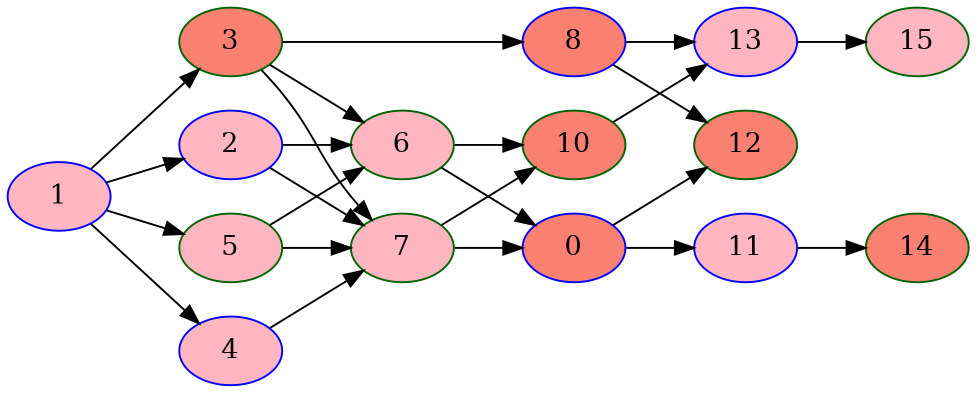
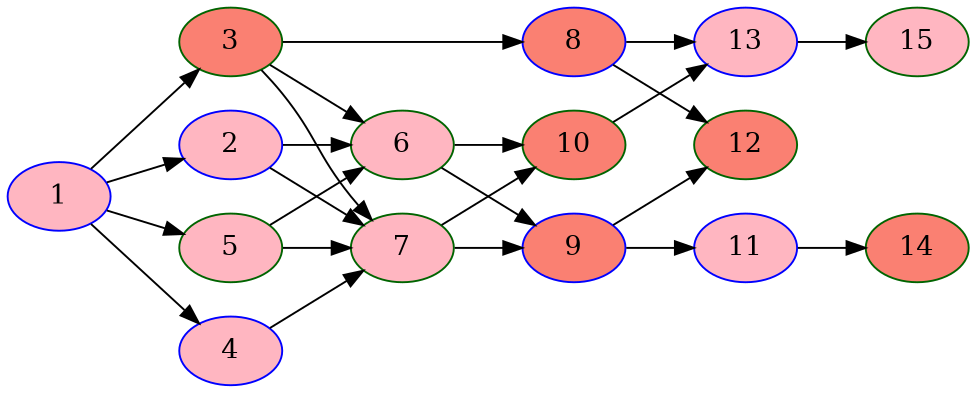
node "0": label "0" -> "9"
